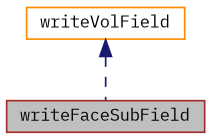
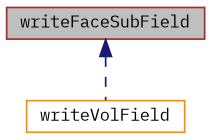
edge "writeFaceSubField" -> "writeVolField": reversed
